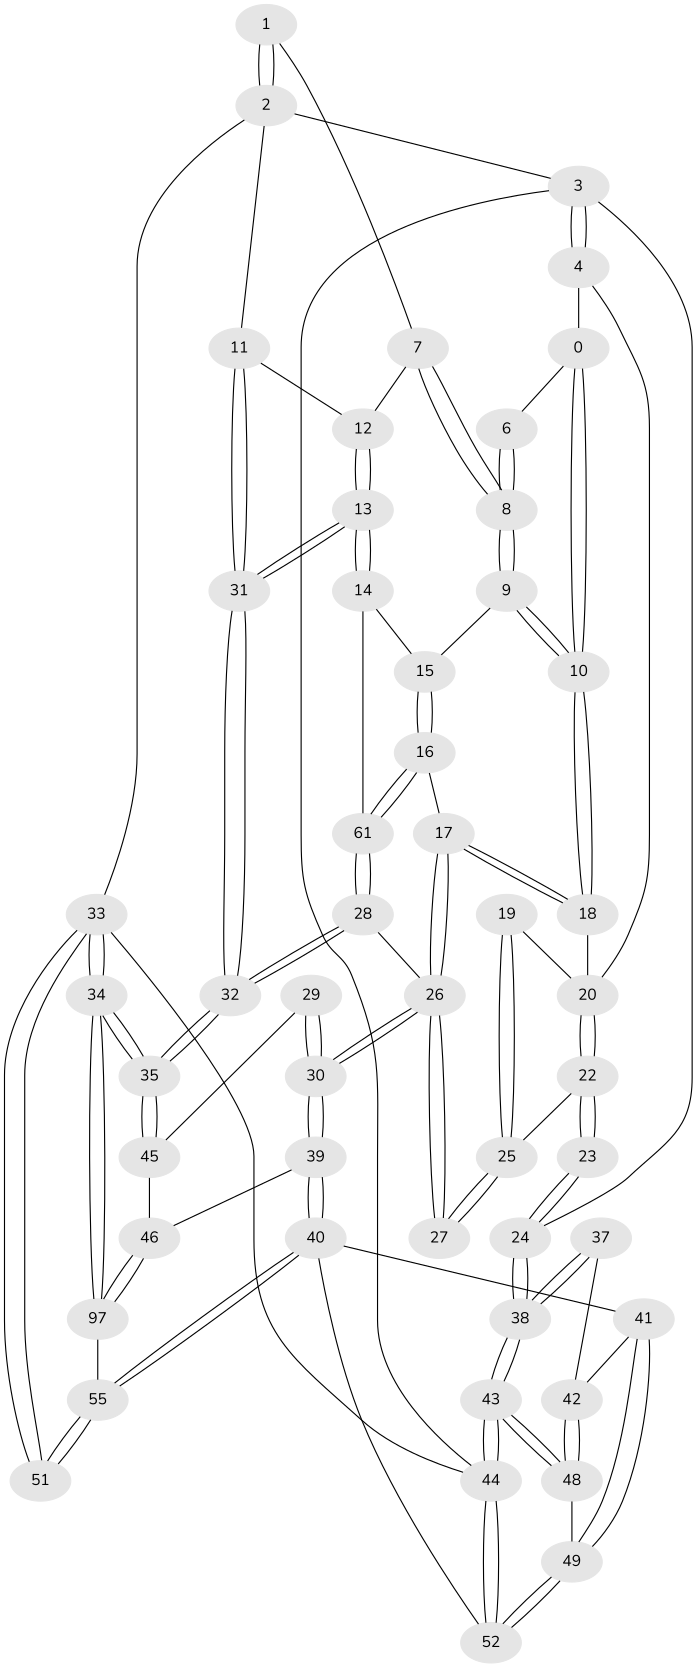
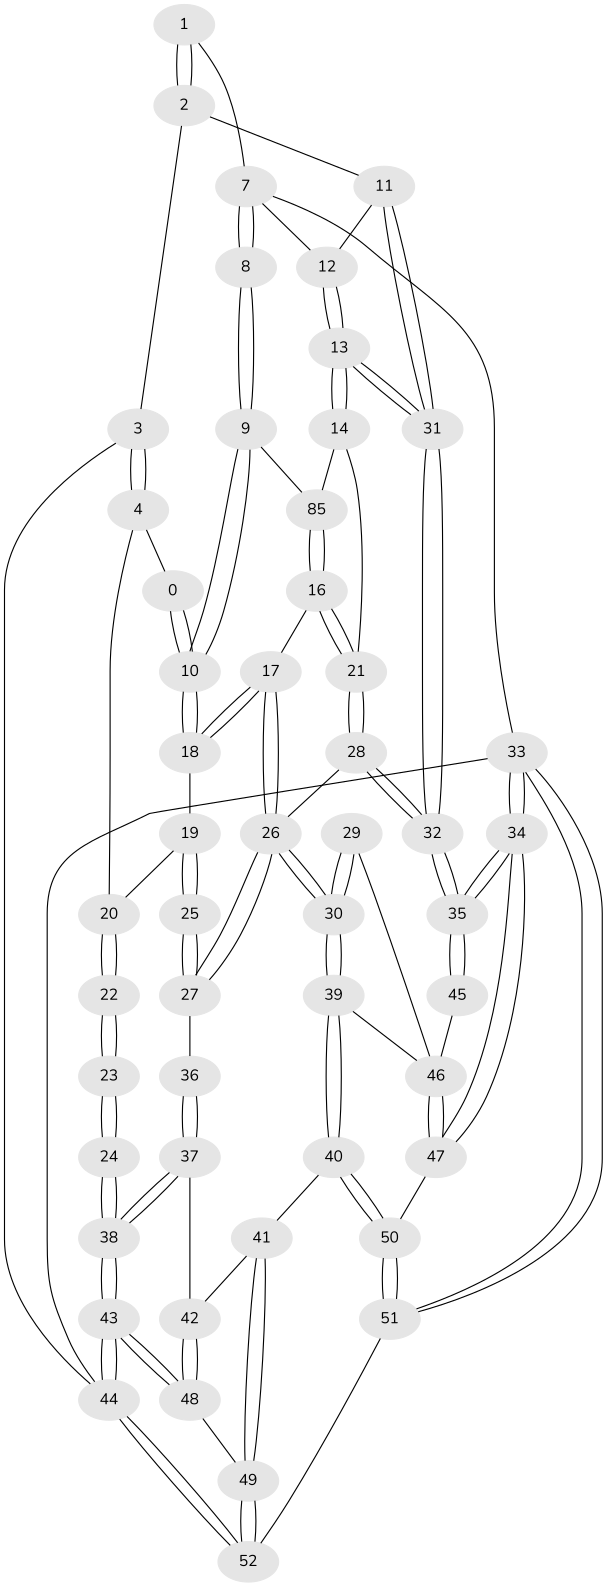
node "6": removed
edge "2" -- "33": now "7" -- "33"
node "15": label "15" -> "85"
edge "3" -- "24": removed
node "61": label "61" -> "21"
edge "18" -- "20": now "18" -- "19"
node "36": added
edge "29" -- "45": now "29" -- "46"
edge "22" -- "25": removed
node "97": label "97" -> "47"
node "55": label "55" -> "50"
edge "40" -- "52": now "51" -- "52"
